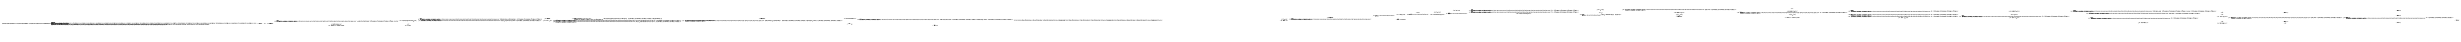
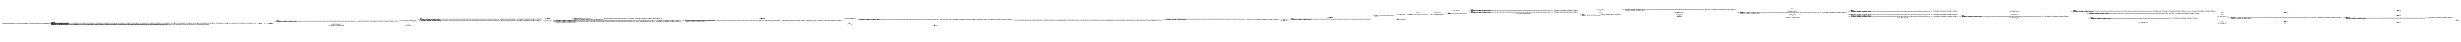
node "12: 0x0086": added
